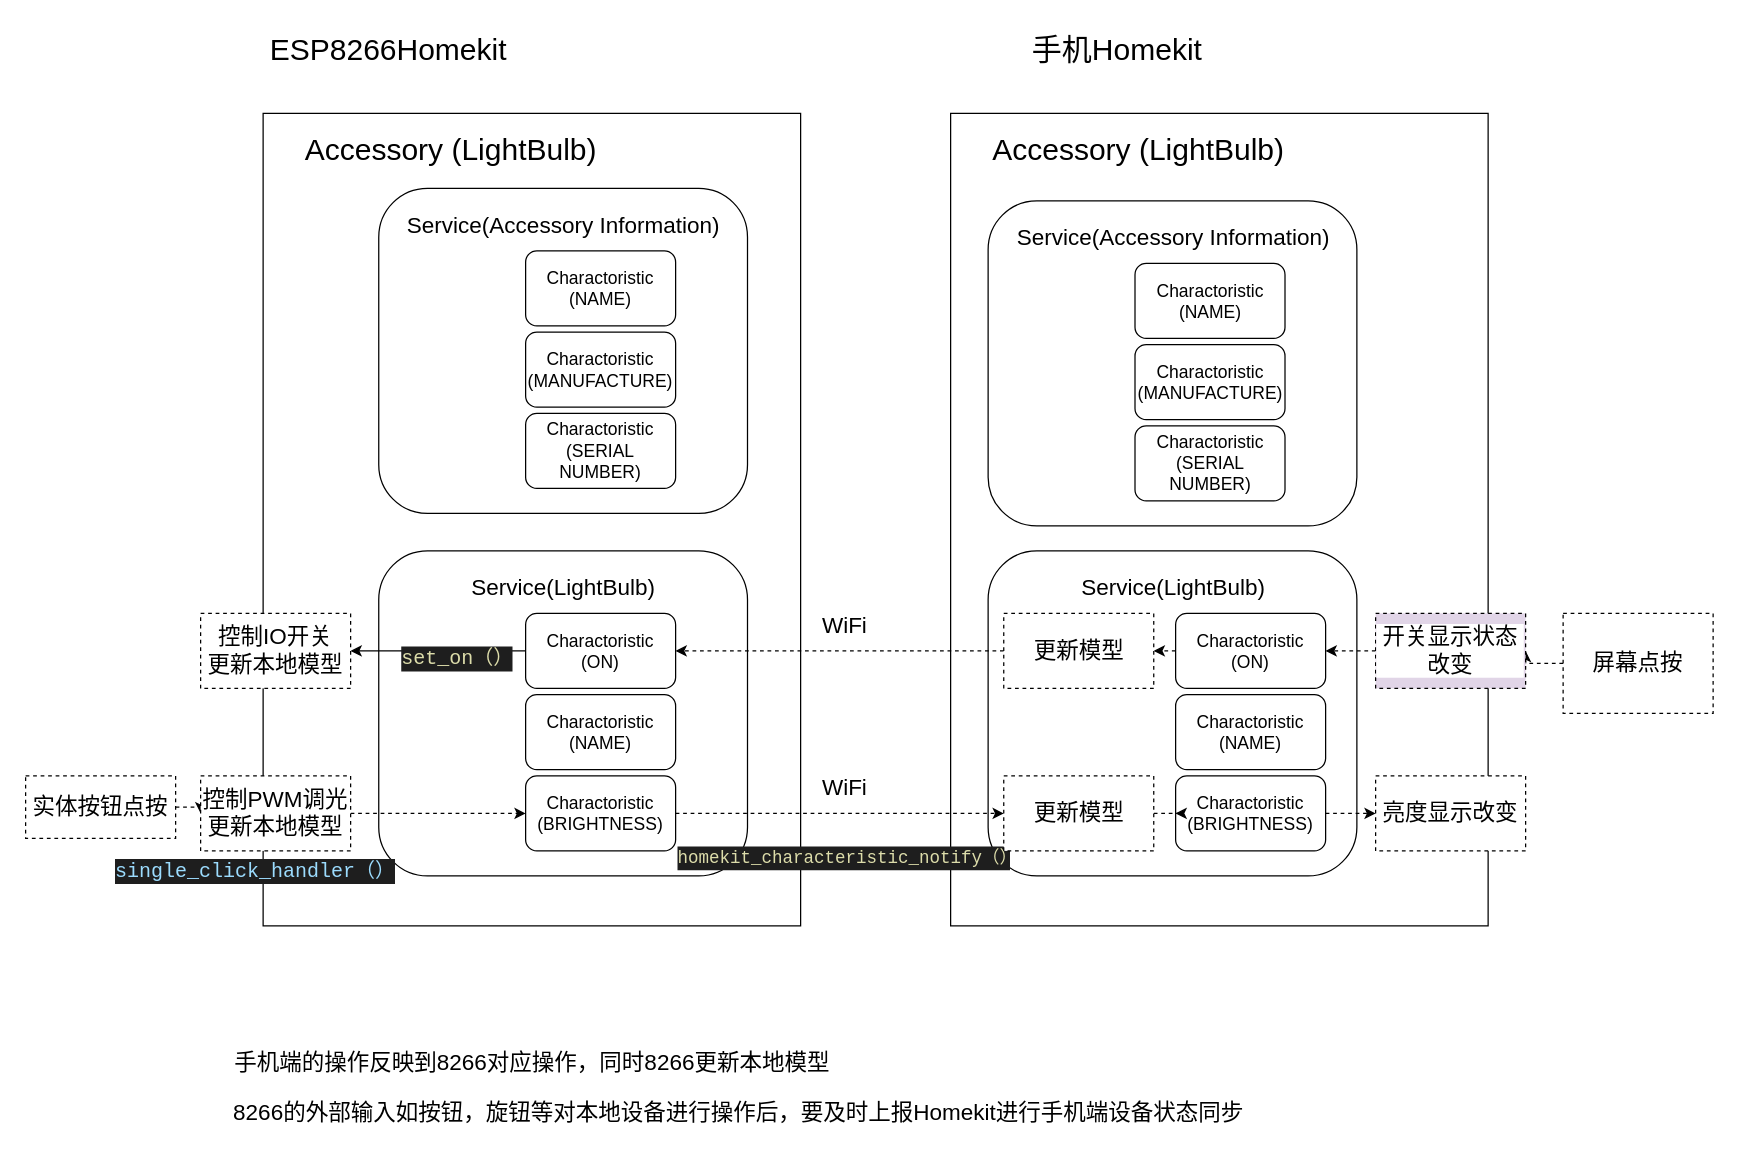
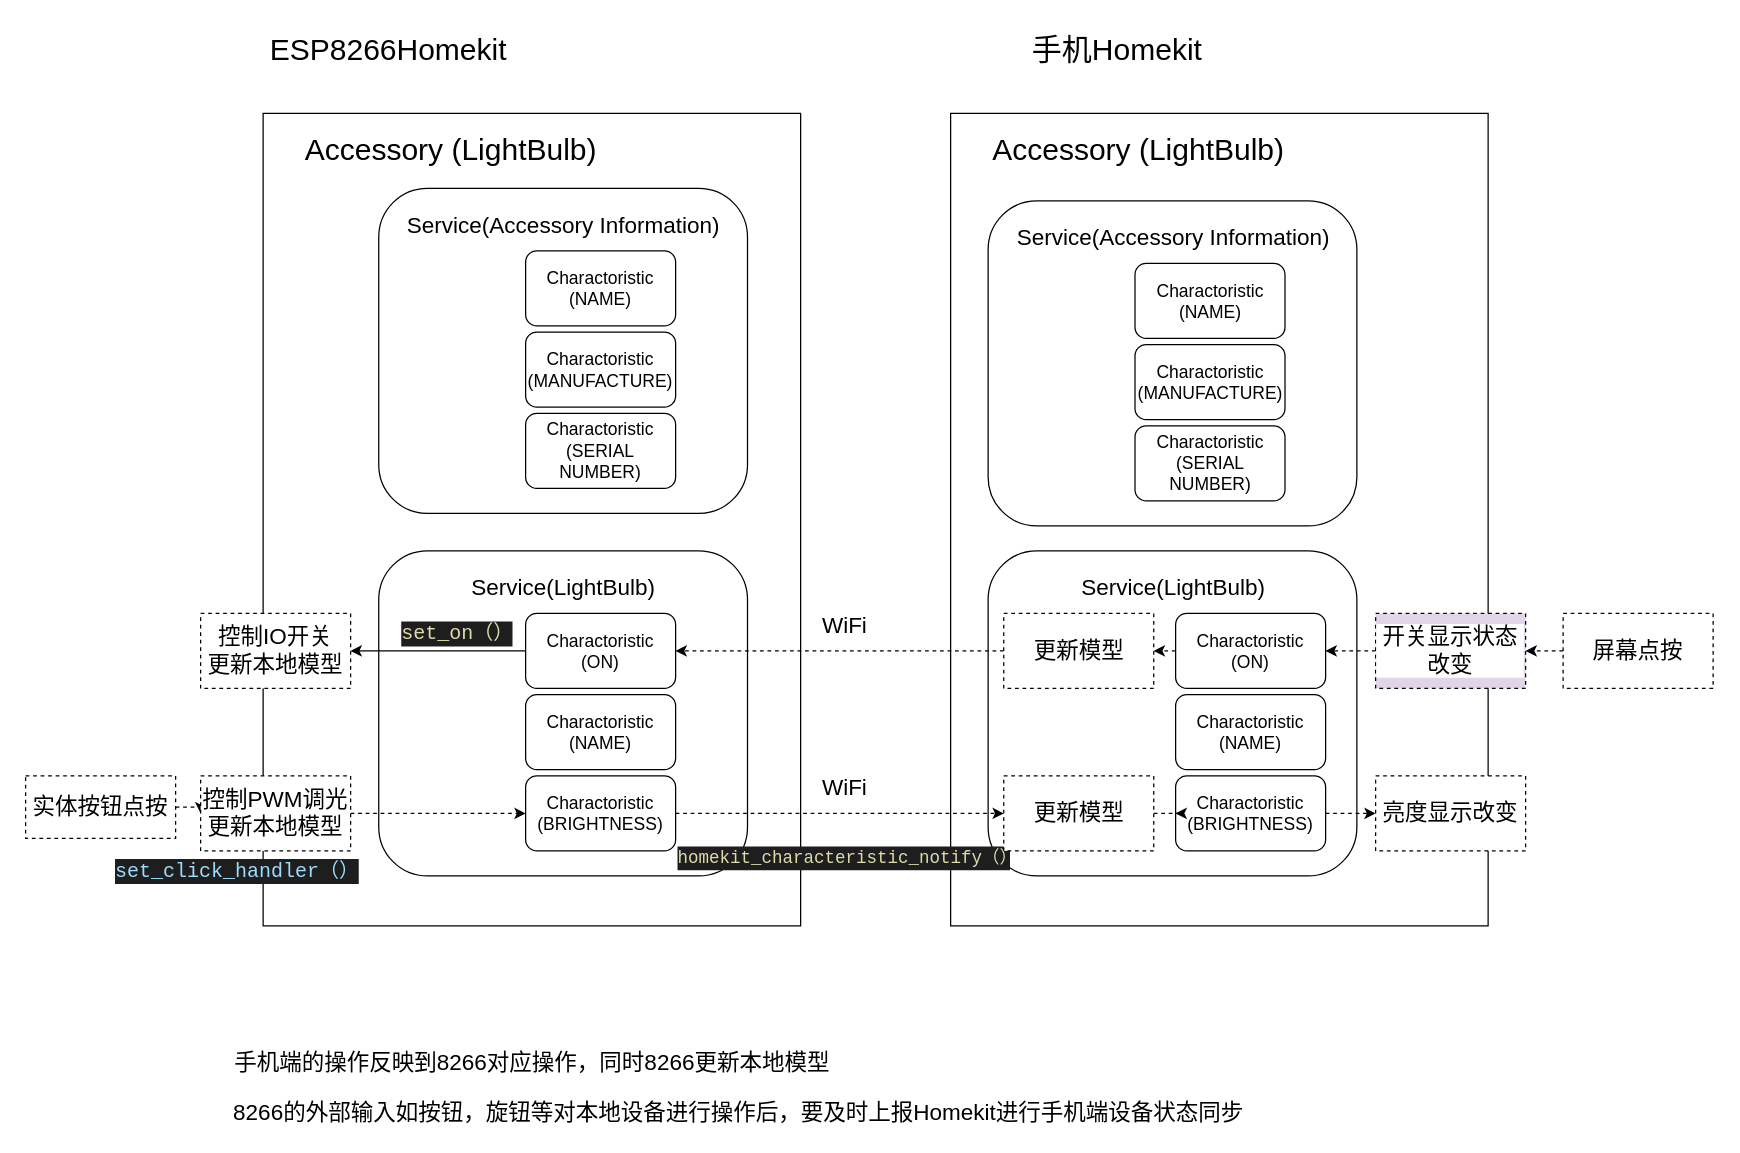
node "set_on（）": moved (456, 657) -> (456, 632)
node "屏幕点按": size 150x100 -> 150x75
node "single_click_handler（）": label "single_click_handler（）" -> "set_click_handler（）"
